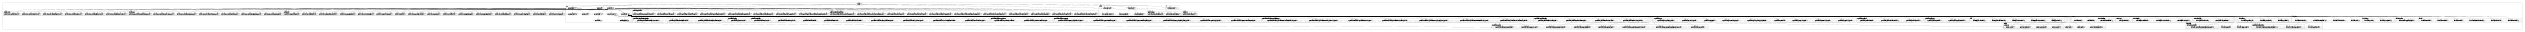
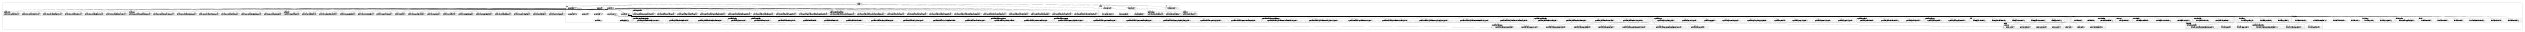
cluster "_symboltable.constants": label "_symboltable.constants" -> "_symboltable.artifactscope"
